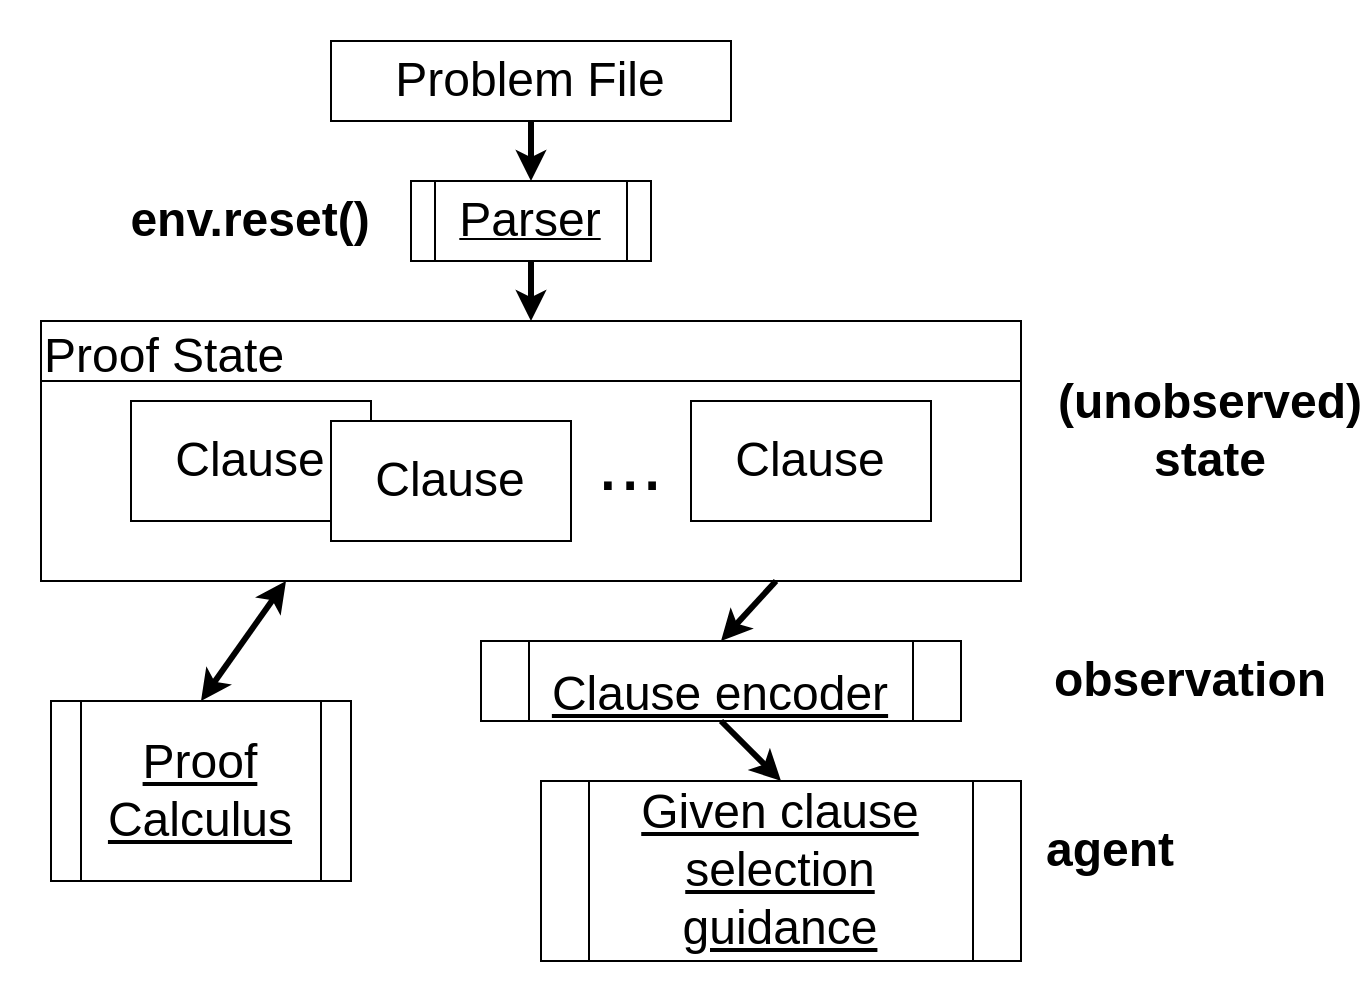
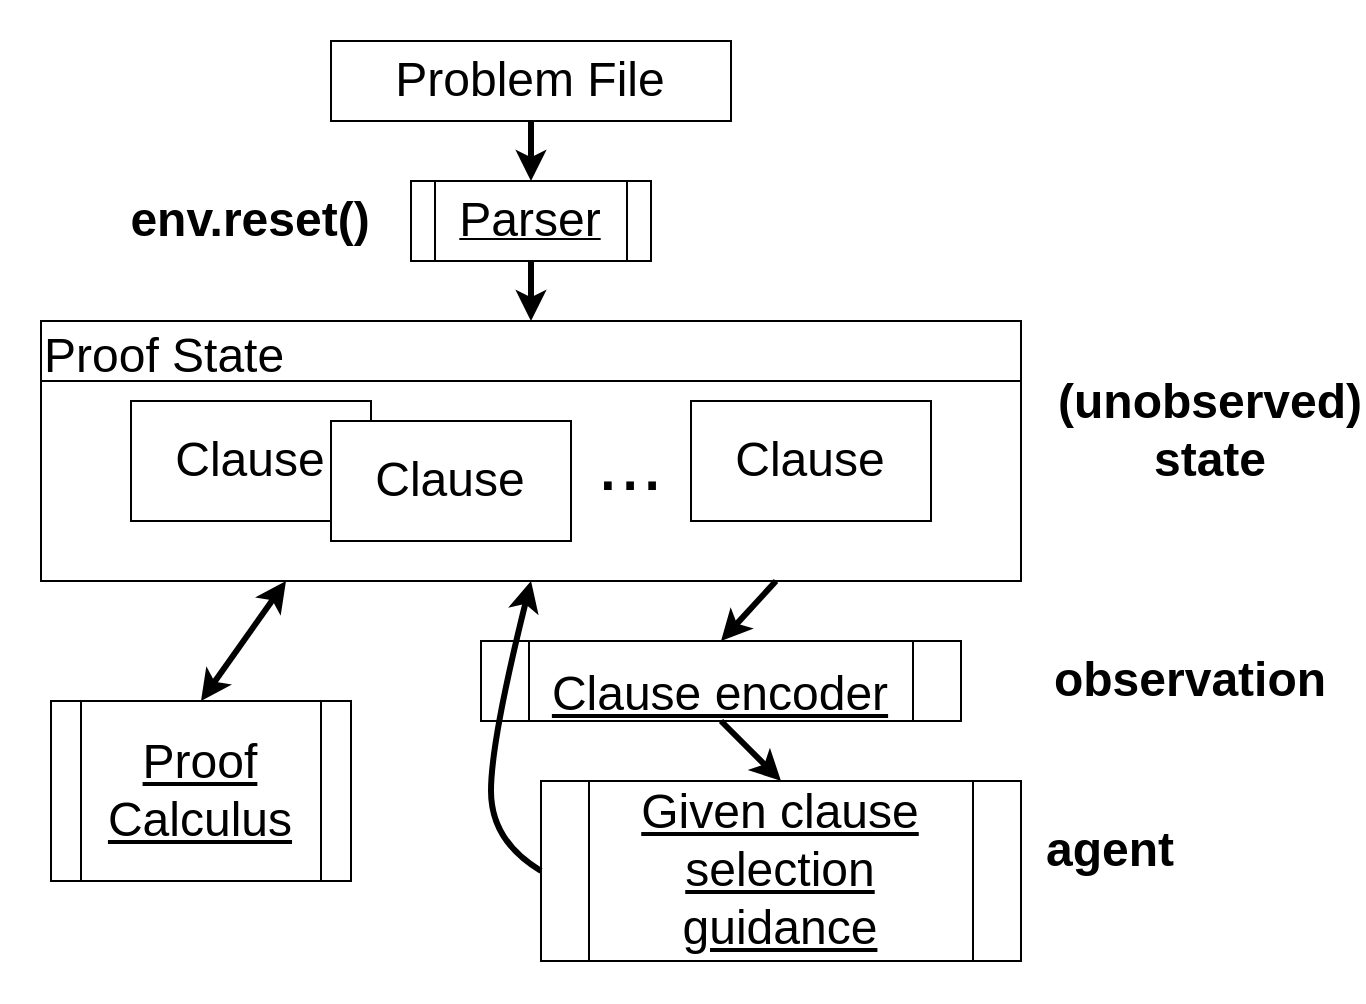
edge "Given clause selection guidance" -> "Proof State": added
